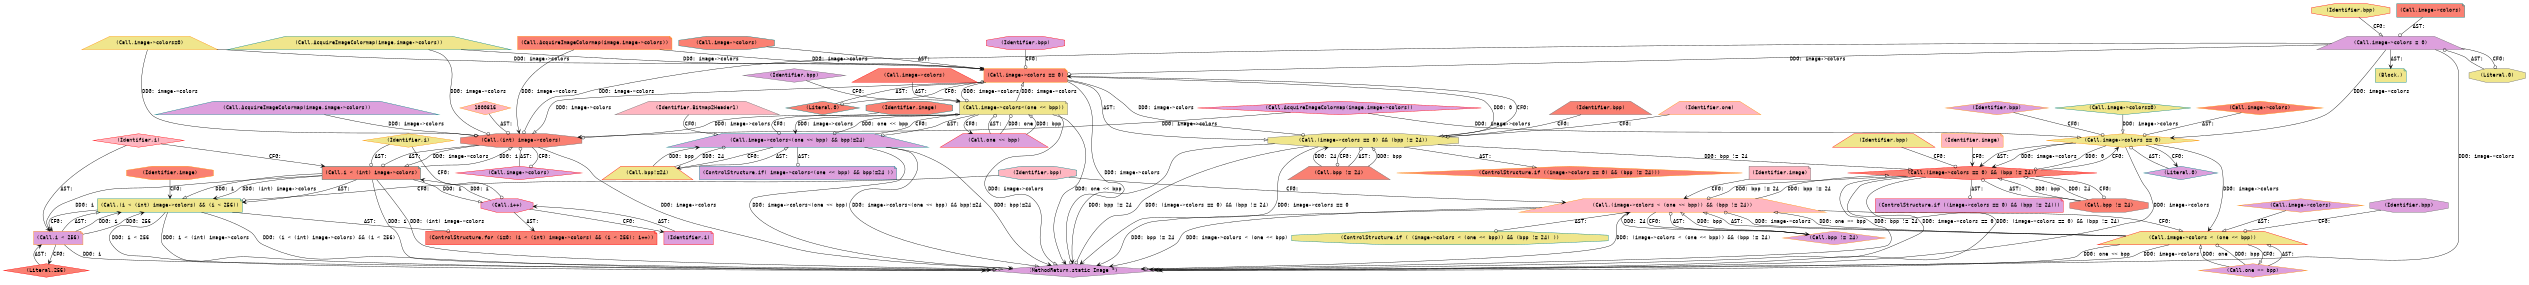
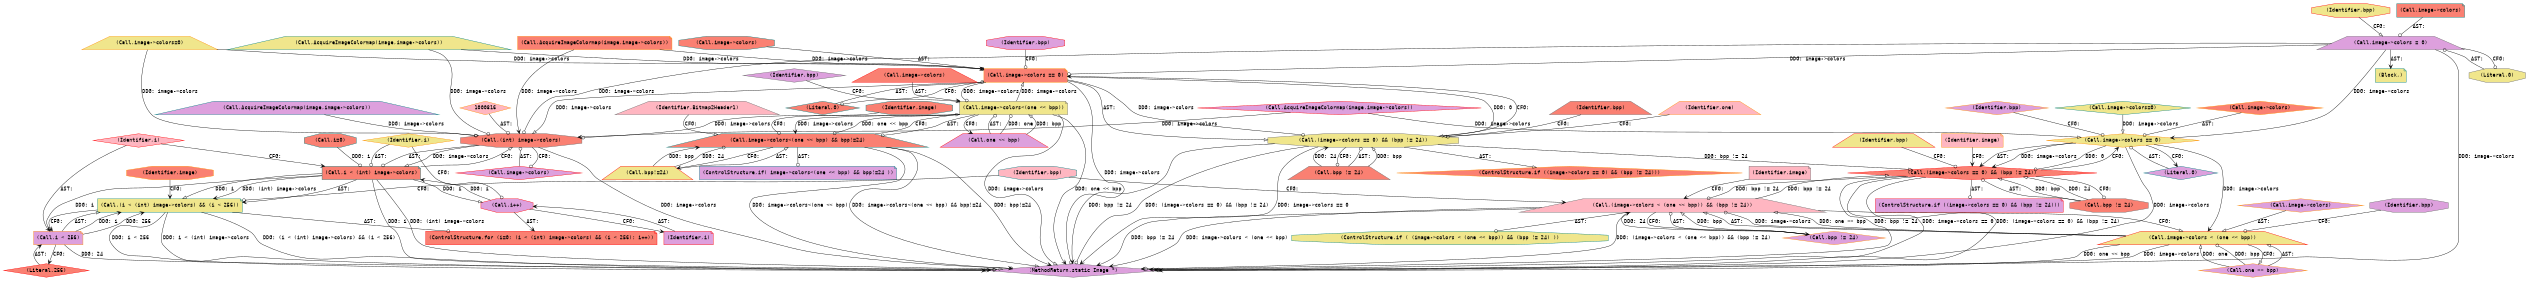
node "(Call,i=0)": added
node "(Call,image->colors<(one << bpp) && bpp!=24)": fillcolor plum -> salmon
edge "(Call,i < (int) image->colors)" -> "(Call,(int) image->colors)": label "DDG: i" -> "CFG: "
node "(Call,(image->colors < (one << bpp)) && (bpp != 24))": color darkorange -> gray40
edge "(Call,i < 256)" -> "(MethodReturn,static Image *)": label "DDG: i" -> "DDG: 24"
